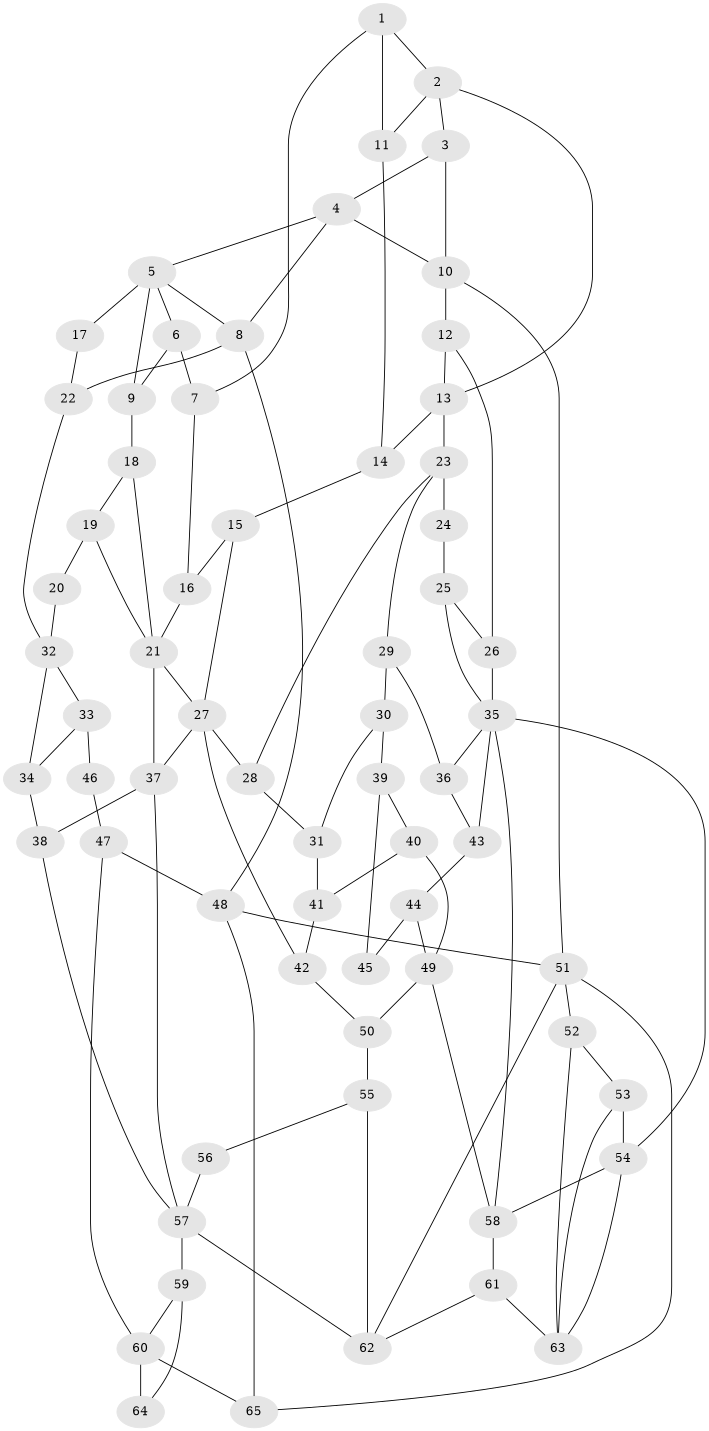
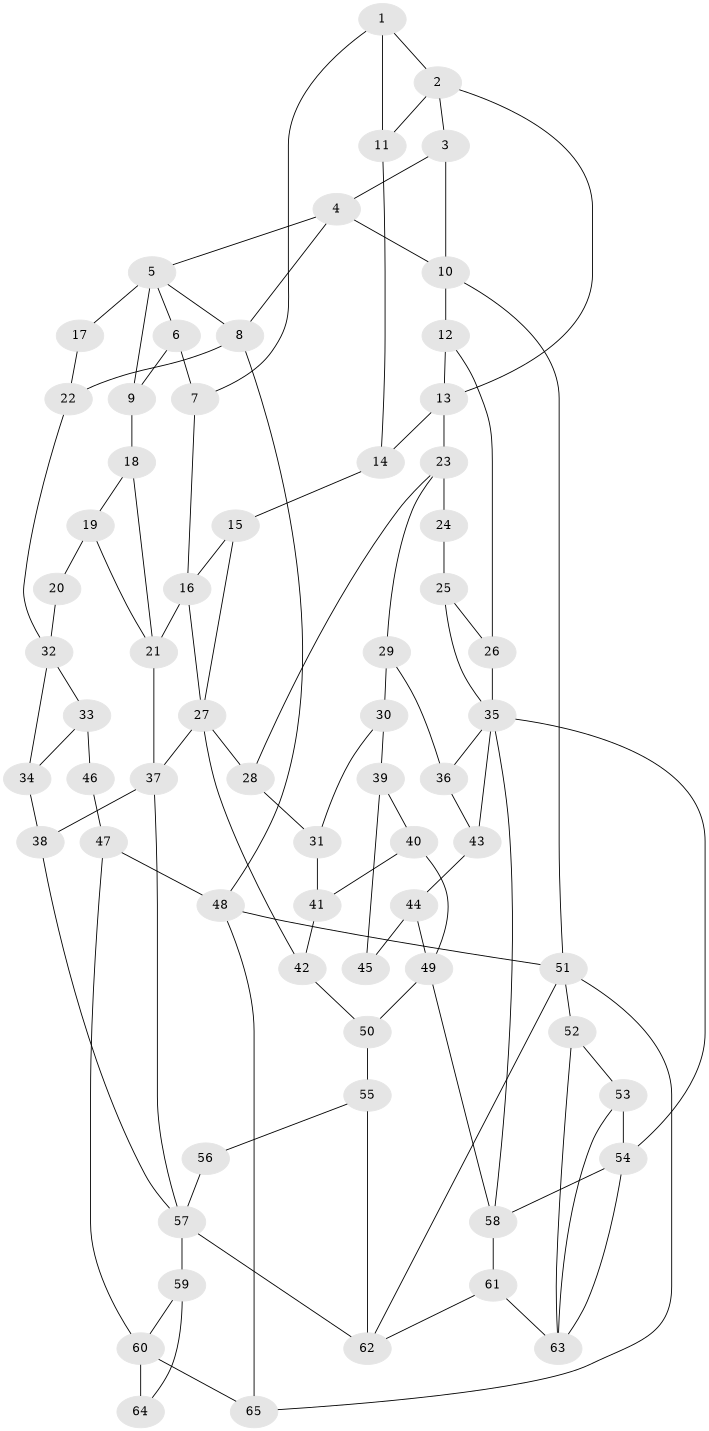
edge "21" -- "27": now "16" -- "27"
